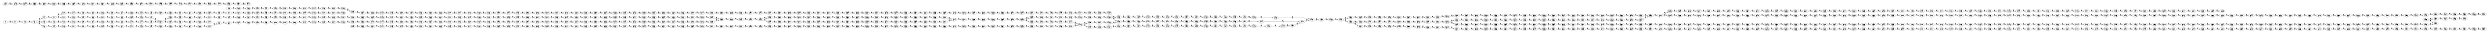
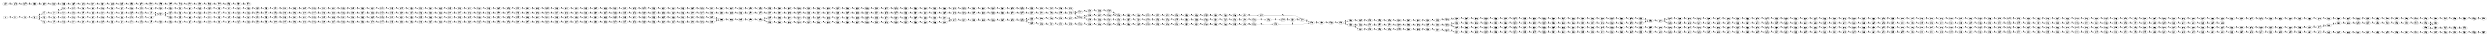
edge "S125" -> "S129": added, label "A"
node "S74": added
